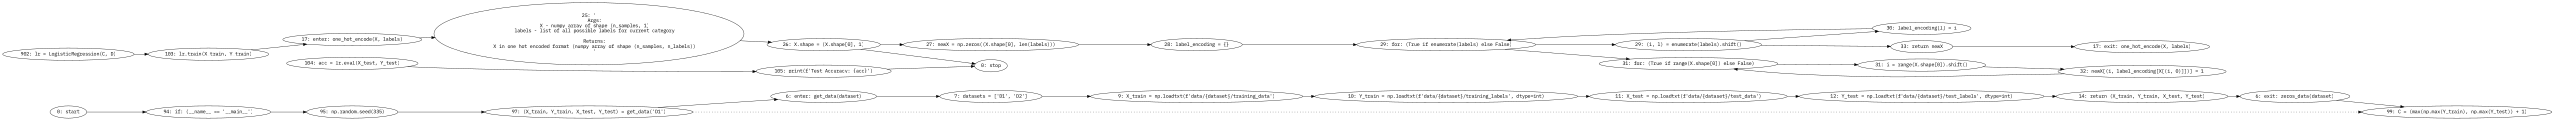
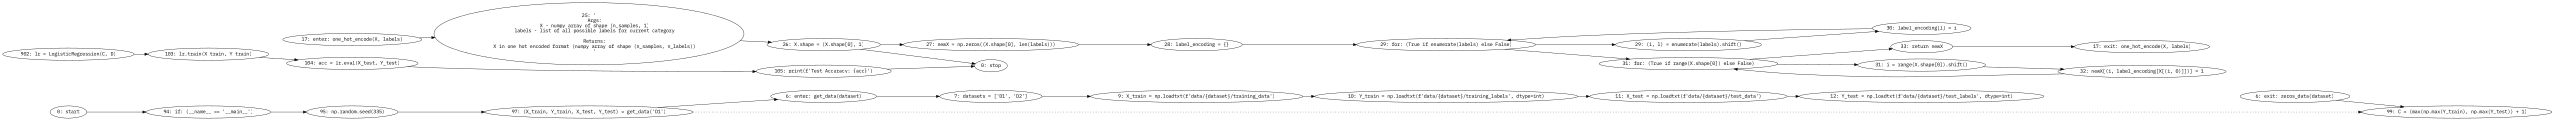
edge "29: (i, l) = enumerate(labels).shift()" -> "33: return newX": now "31: for: (True if range(X.shape[0]) else False)" -> "33: return newX"
edge "103: lr.train(X_train, Y_train)" -> "17: enter: one_hot_encode(X, labels)": now "103: lr.train(X_train, Y_train)" -> "104: acc = lr.eval(X_test, Y_test)"
node "14: return (X_train, Y_train, X_test, Y_test)": removed
